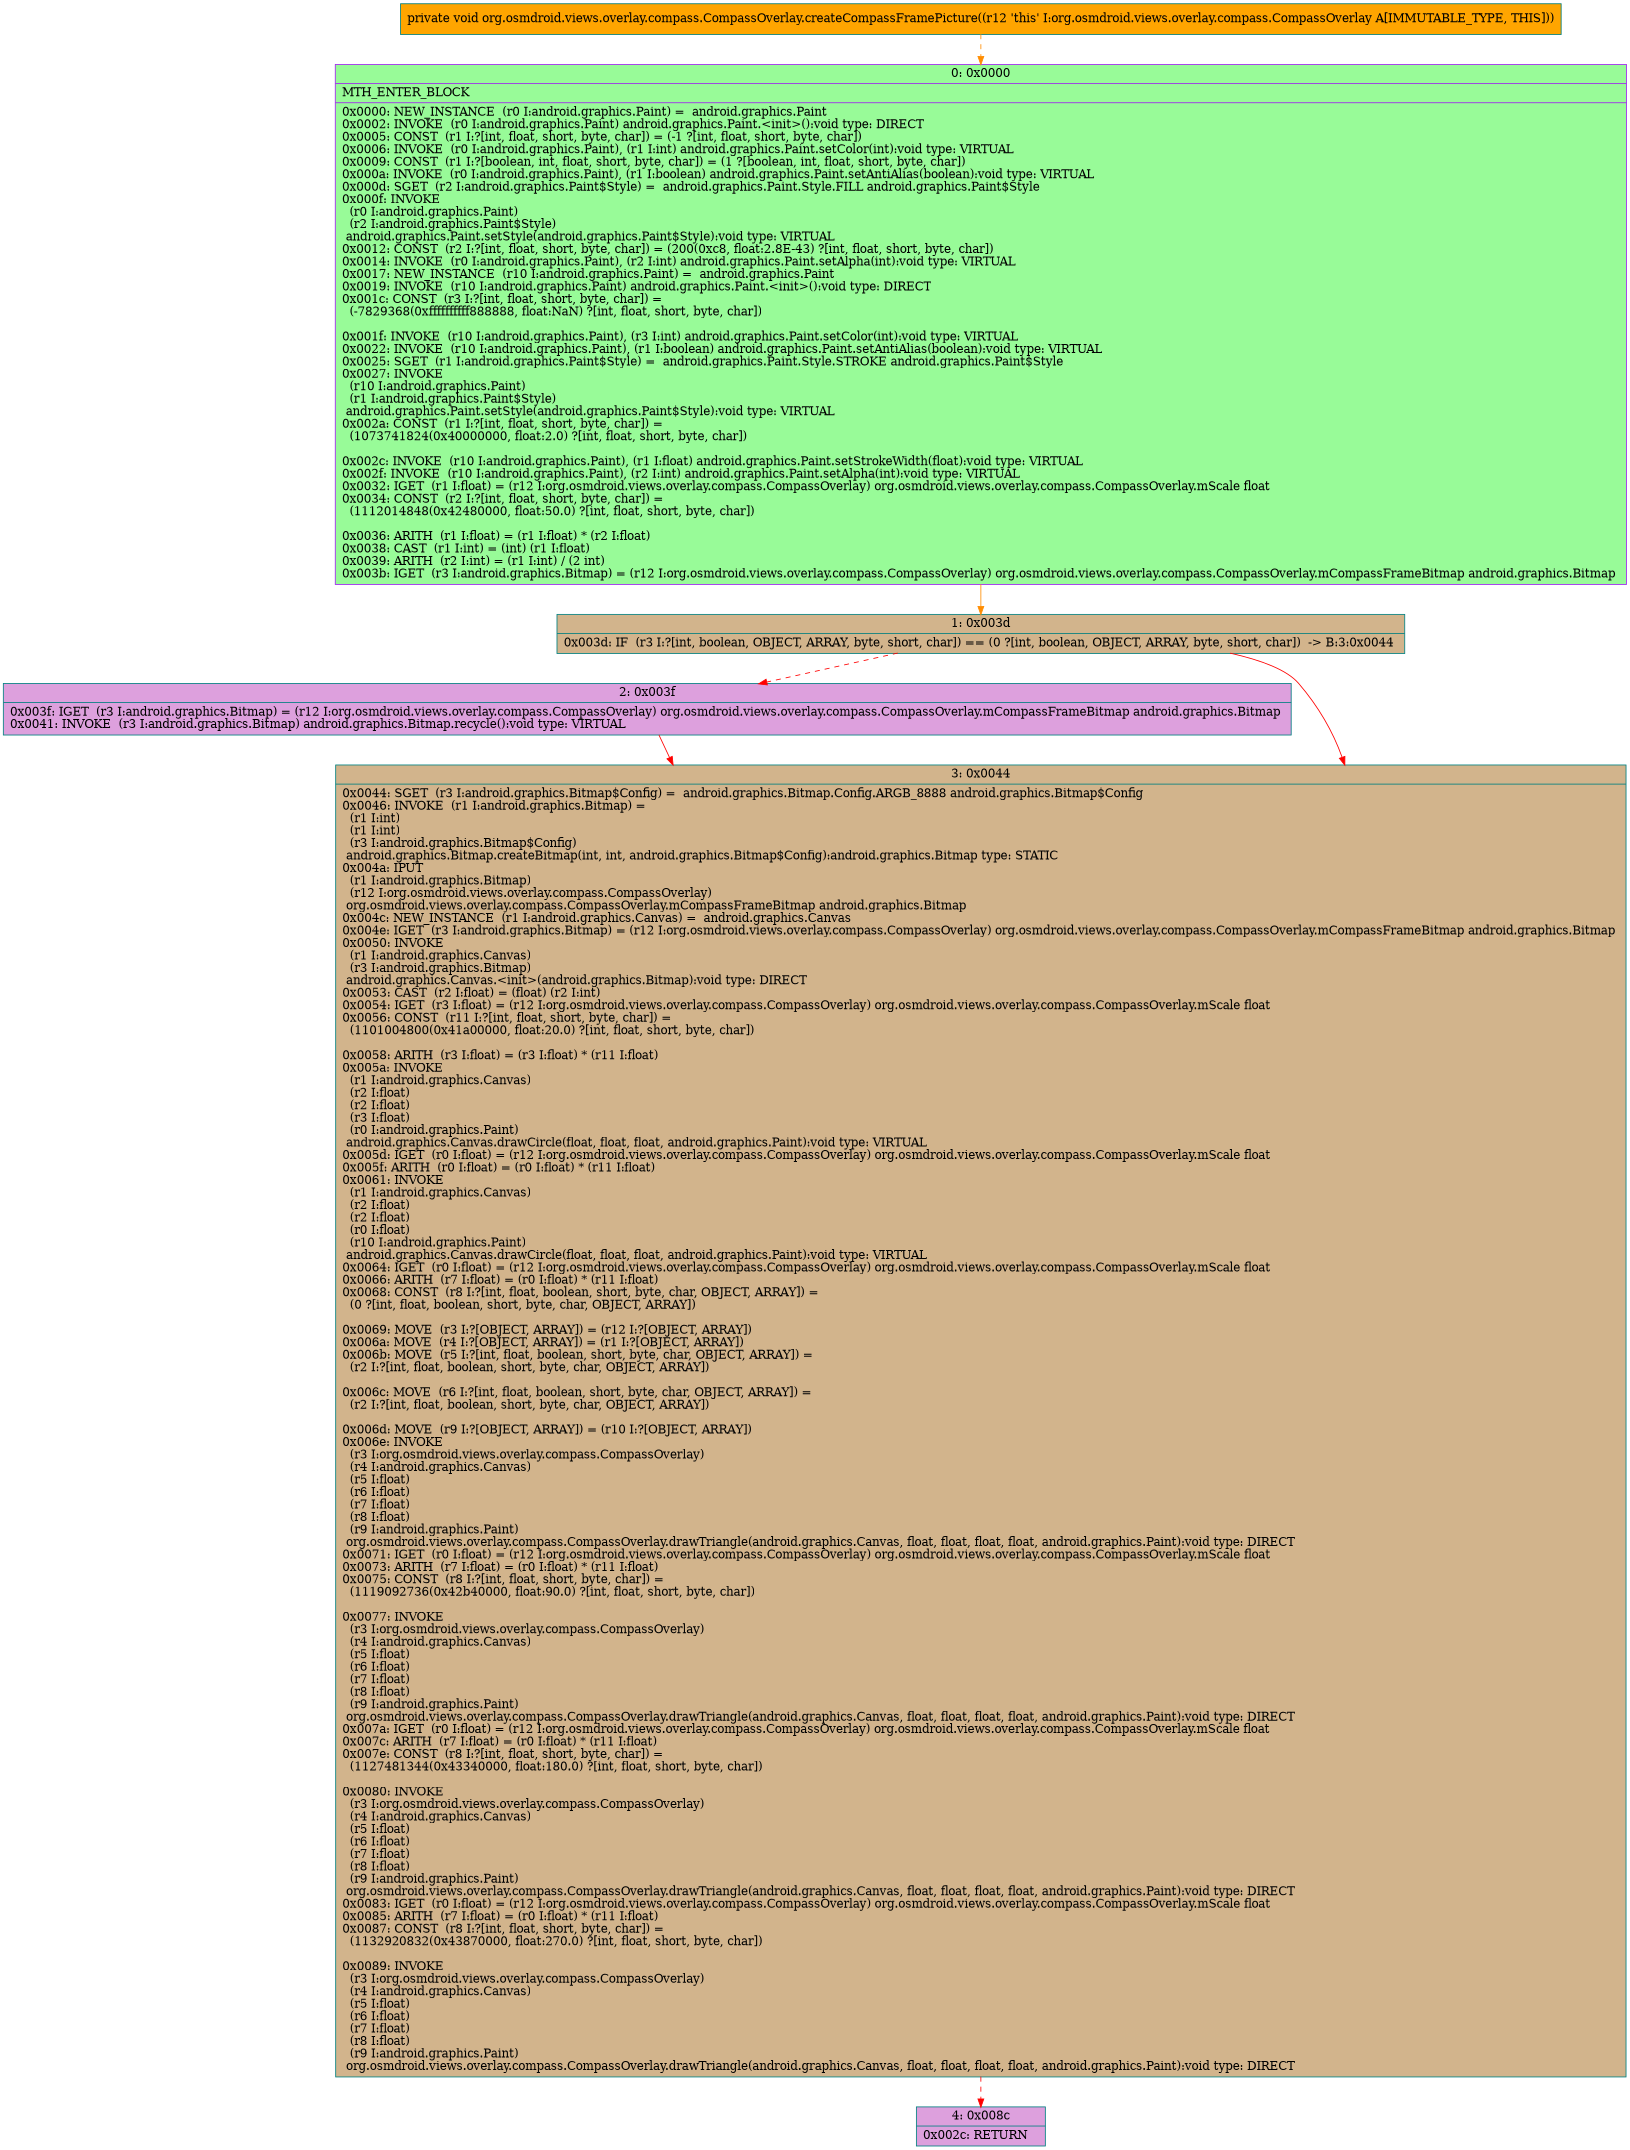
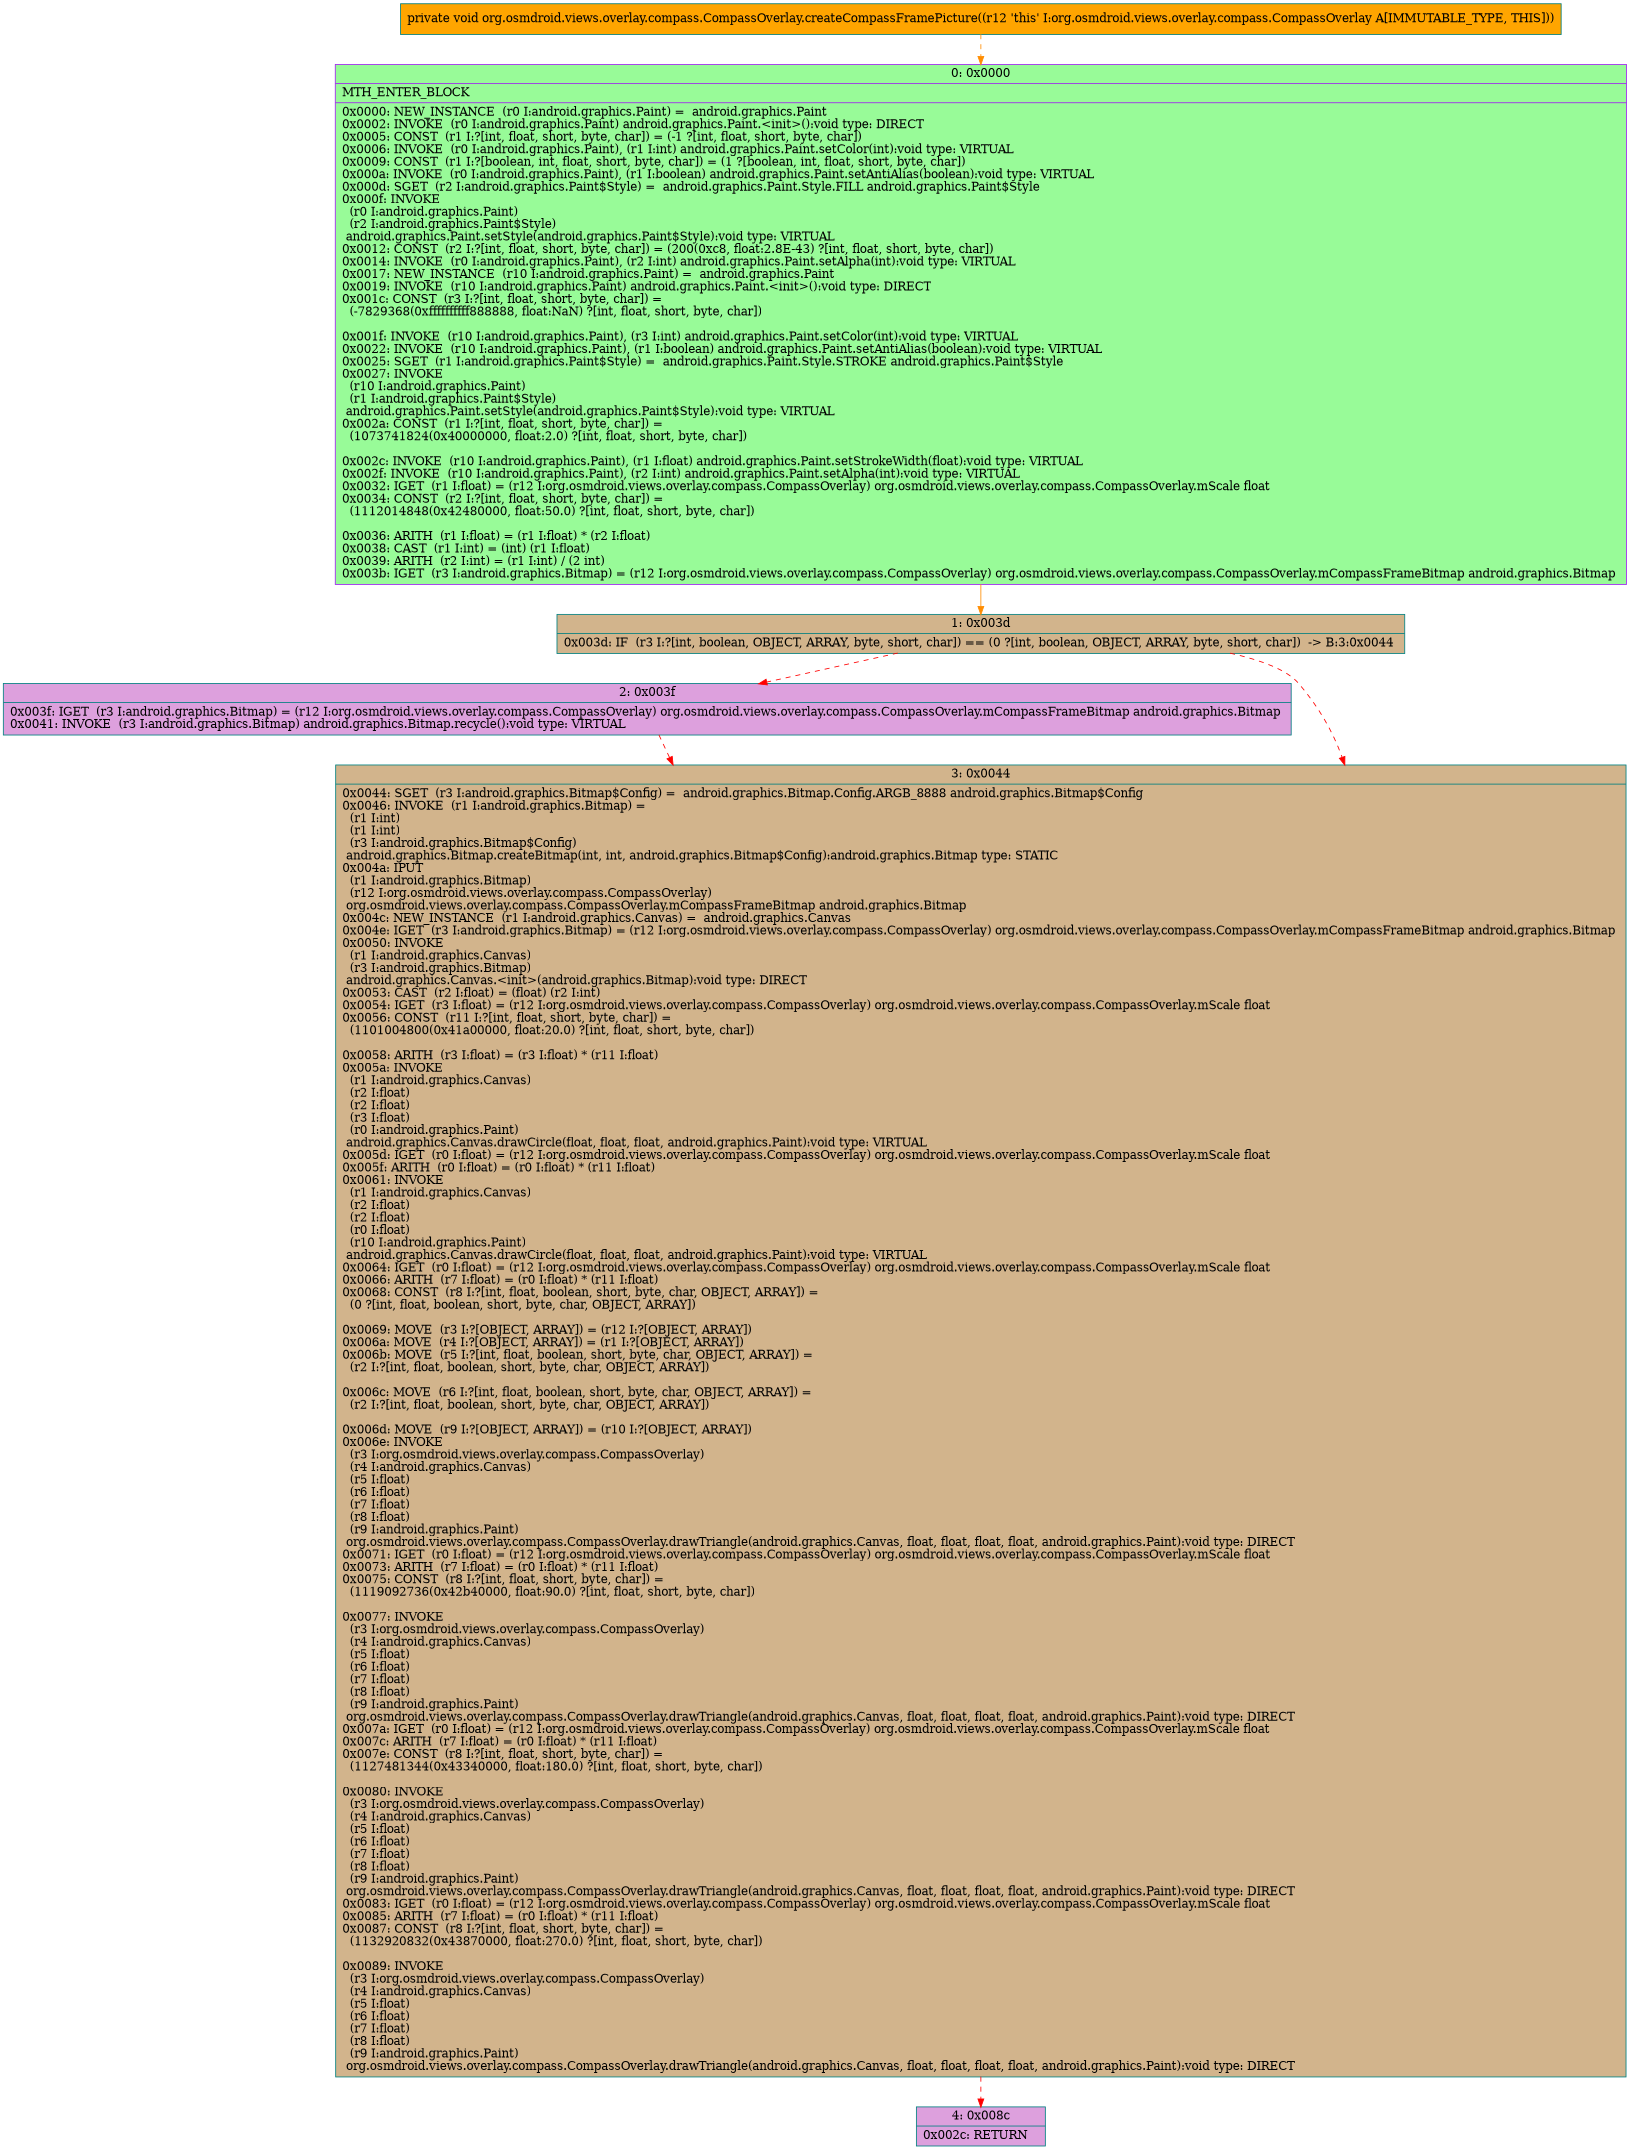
edge "1: 0x003d" -> "3: 0x0044": style solid -> dashed
edge "2: 0x003f" -> "3: 0x0044": style solid -> dashed
